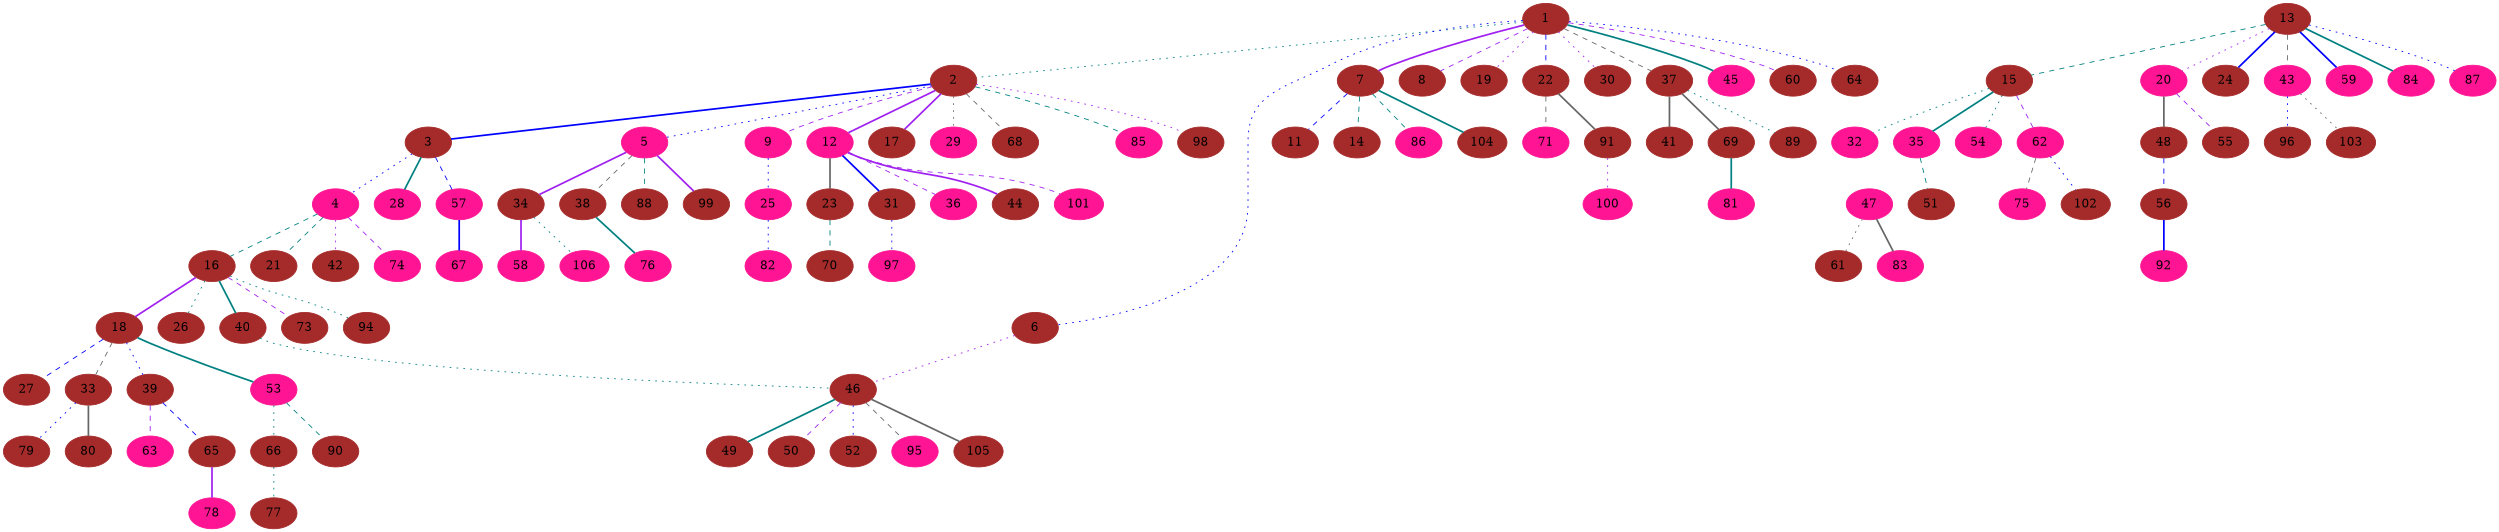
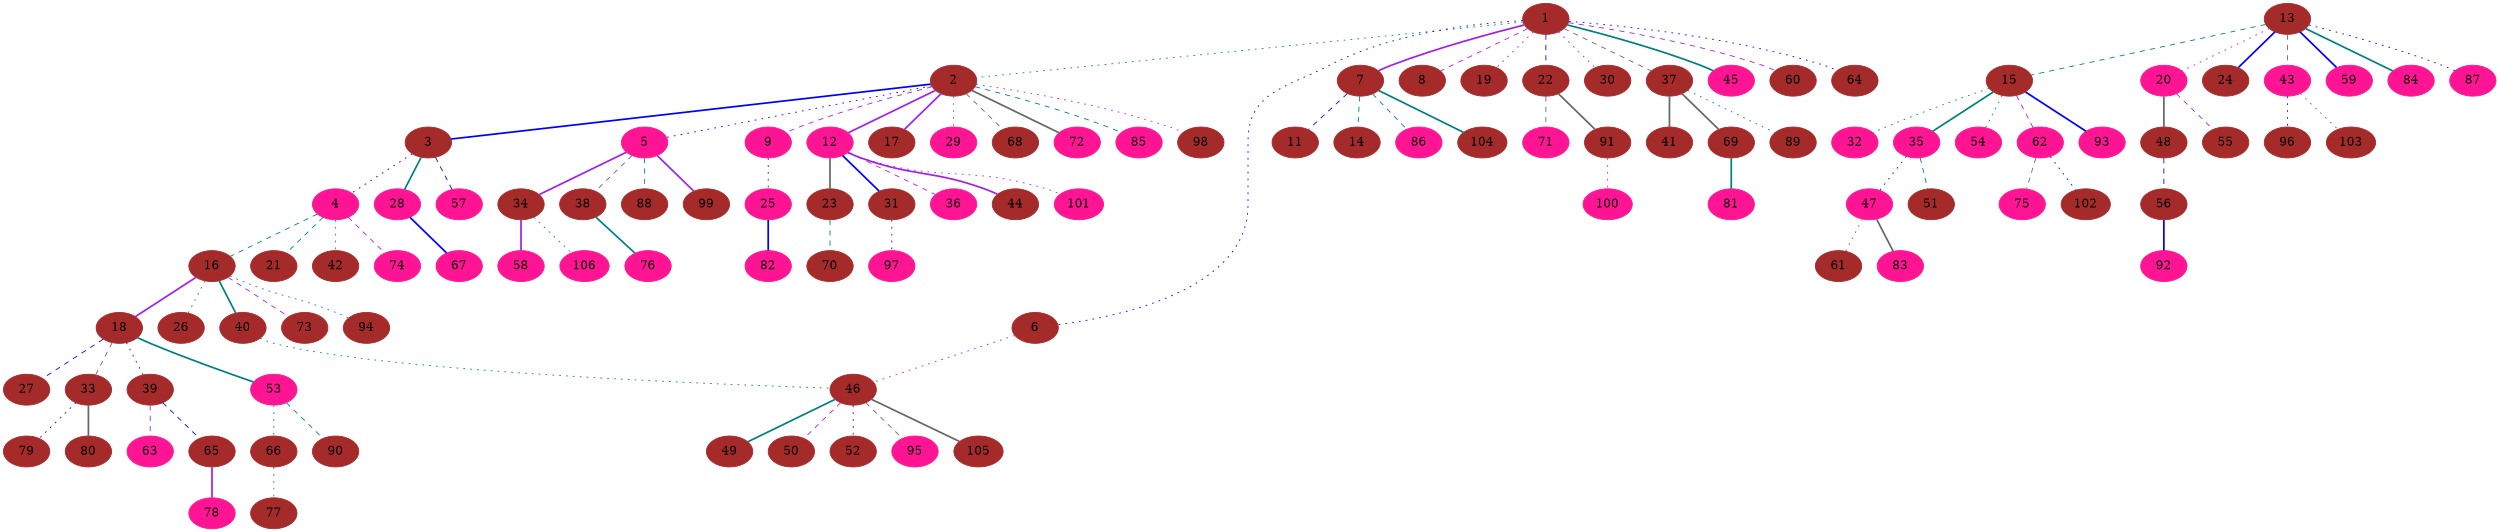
node "72": added
node "93": added
edge "35" -- "47": added
edge "12" -- "101": style dashed -> dotted
edge "57" -- "67": now "28" -- "67"
edge "25" -- "82": style dotted -> bold
